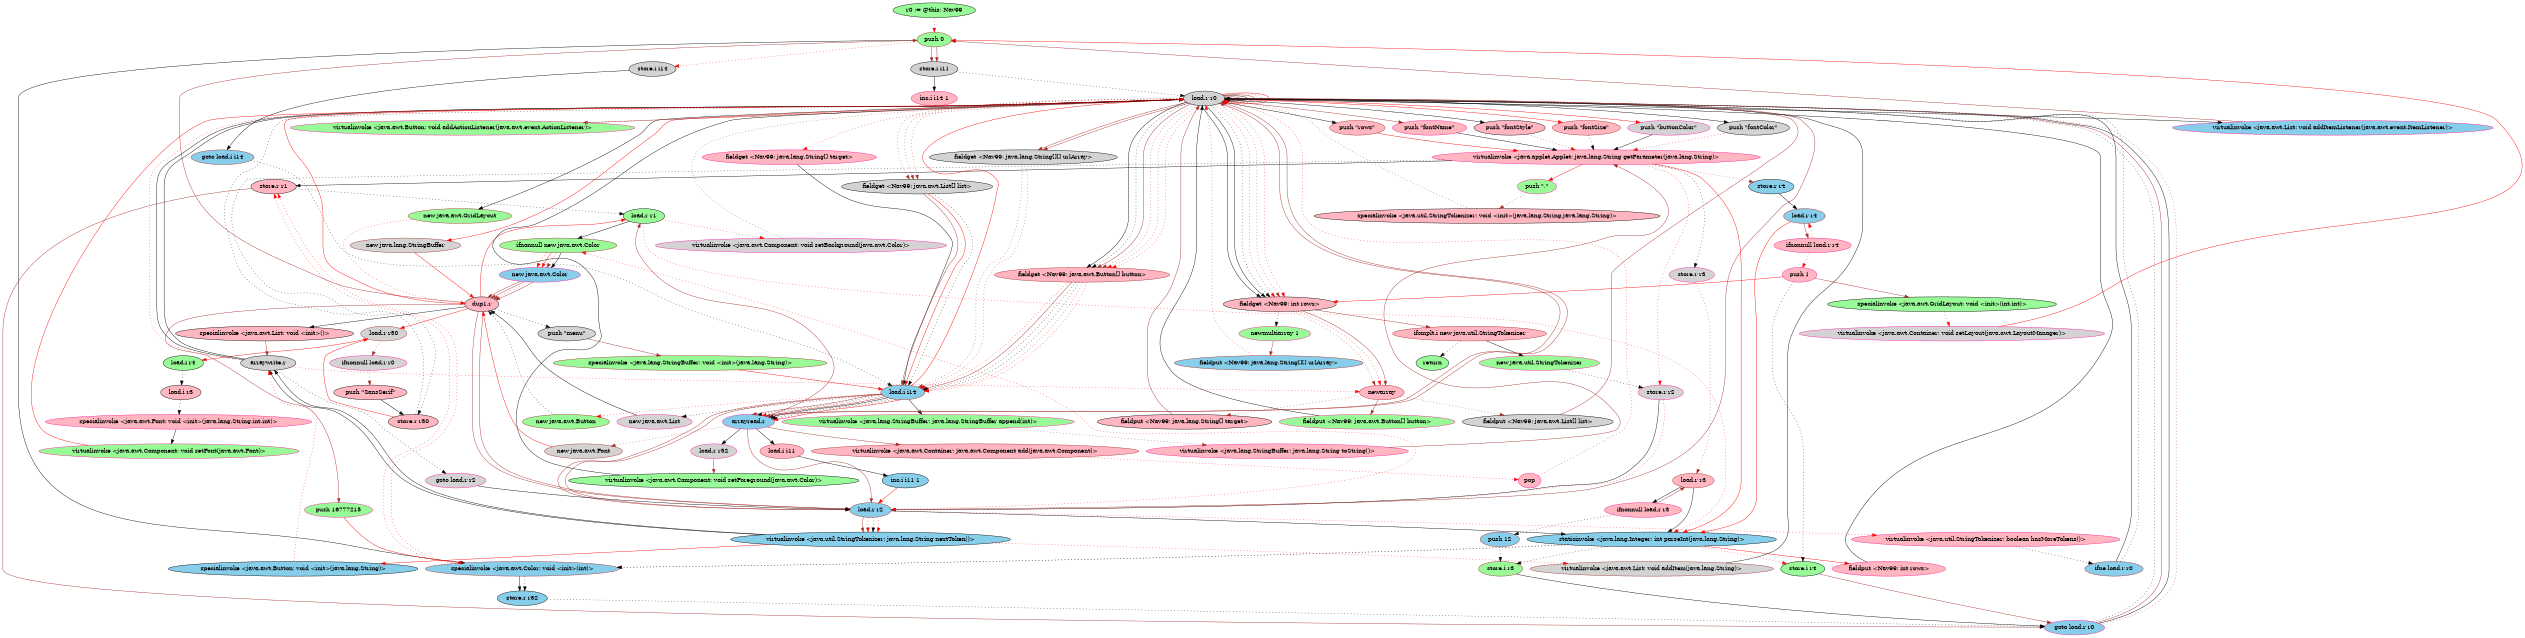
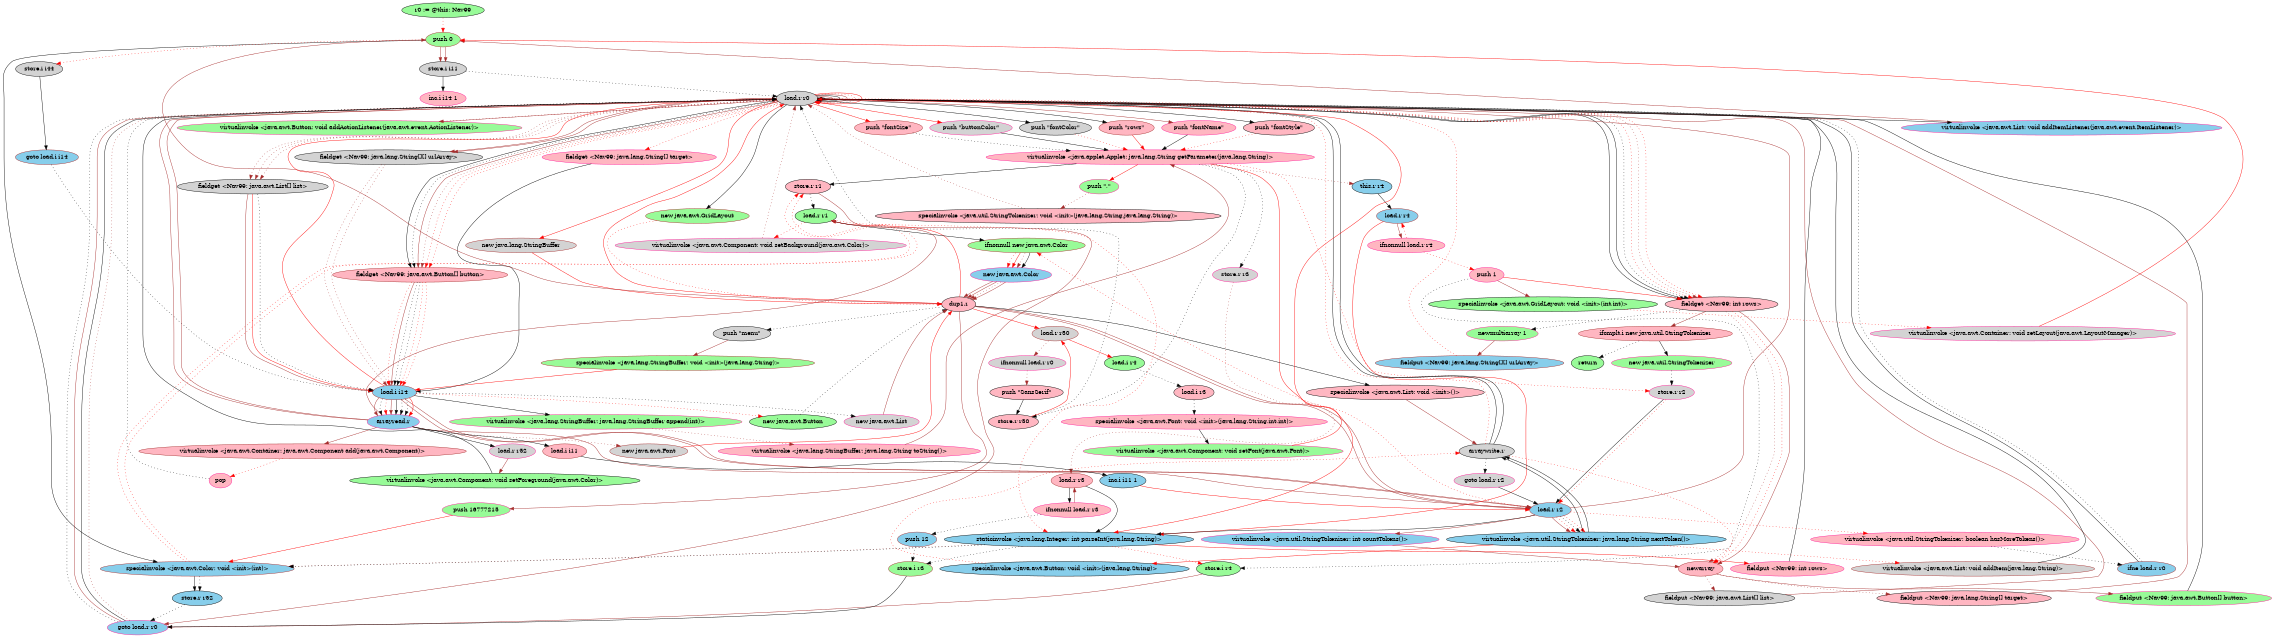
node "store.i i14": label "store.i i14" -> "store.i i44"
node "store.r r4": label "store.r r4" -> "this.r r4"
edge "pop" -> "load.r r0": color red -> black
edge "new java.awt.List" -> "dup1.r": color black -> brown
node "new java.awt.Button": color brown -> black
node "virtualinvoke <java.util.StringTokenizer: int countTokens()>": added
